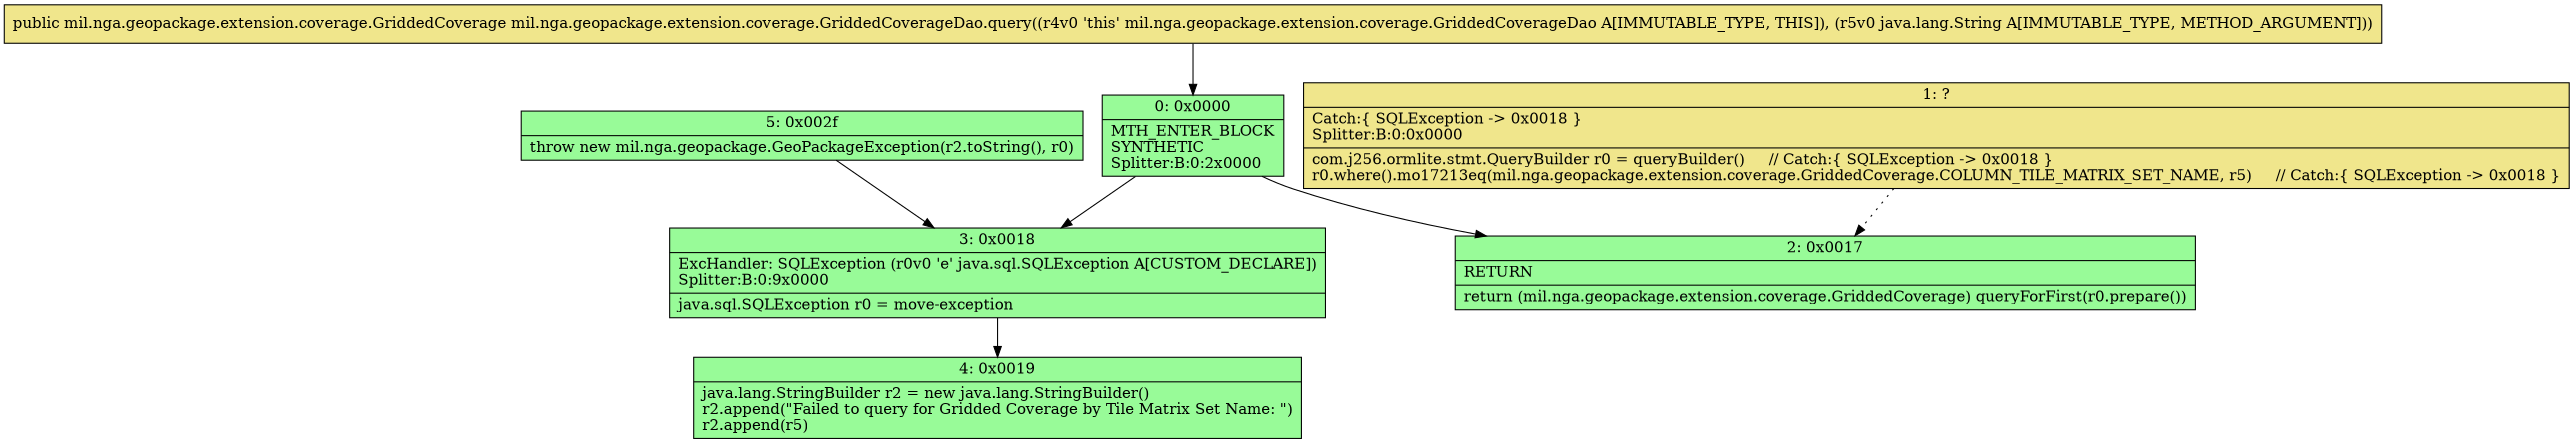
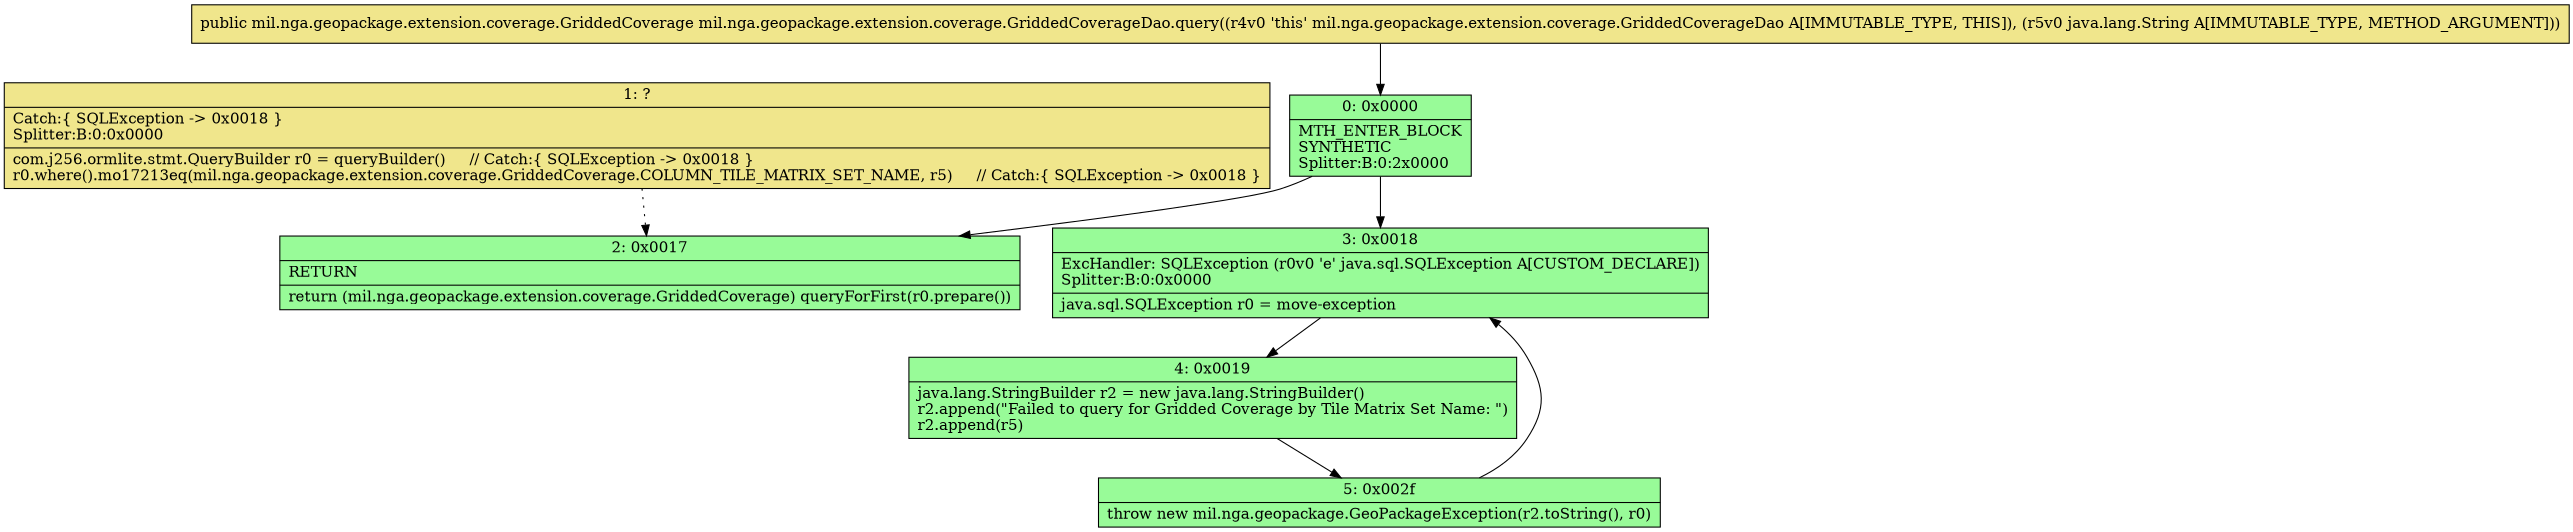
node "3: 0x0018": text "Splitter:B:0:9x0000" -> "Splitter:B:0:0x0000"
edge "4: 0x0019" -> "5: 0x002f": added
